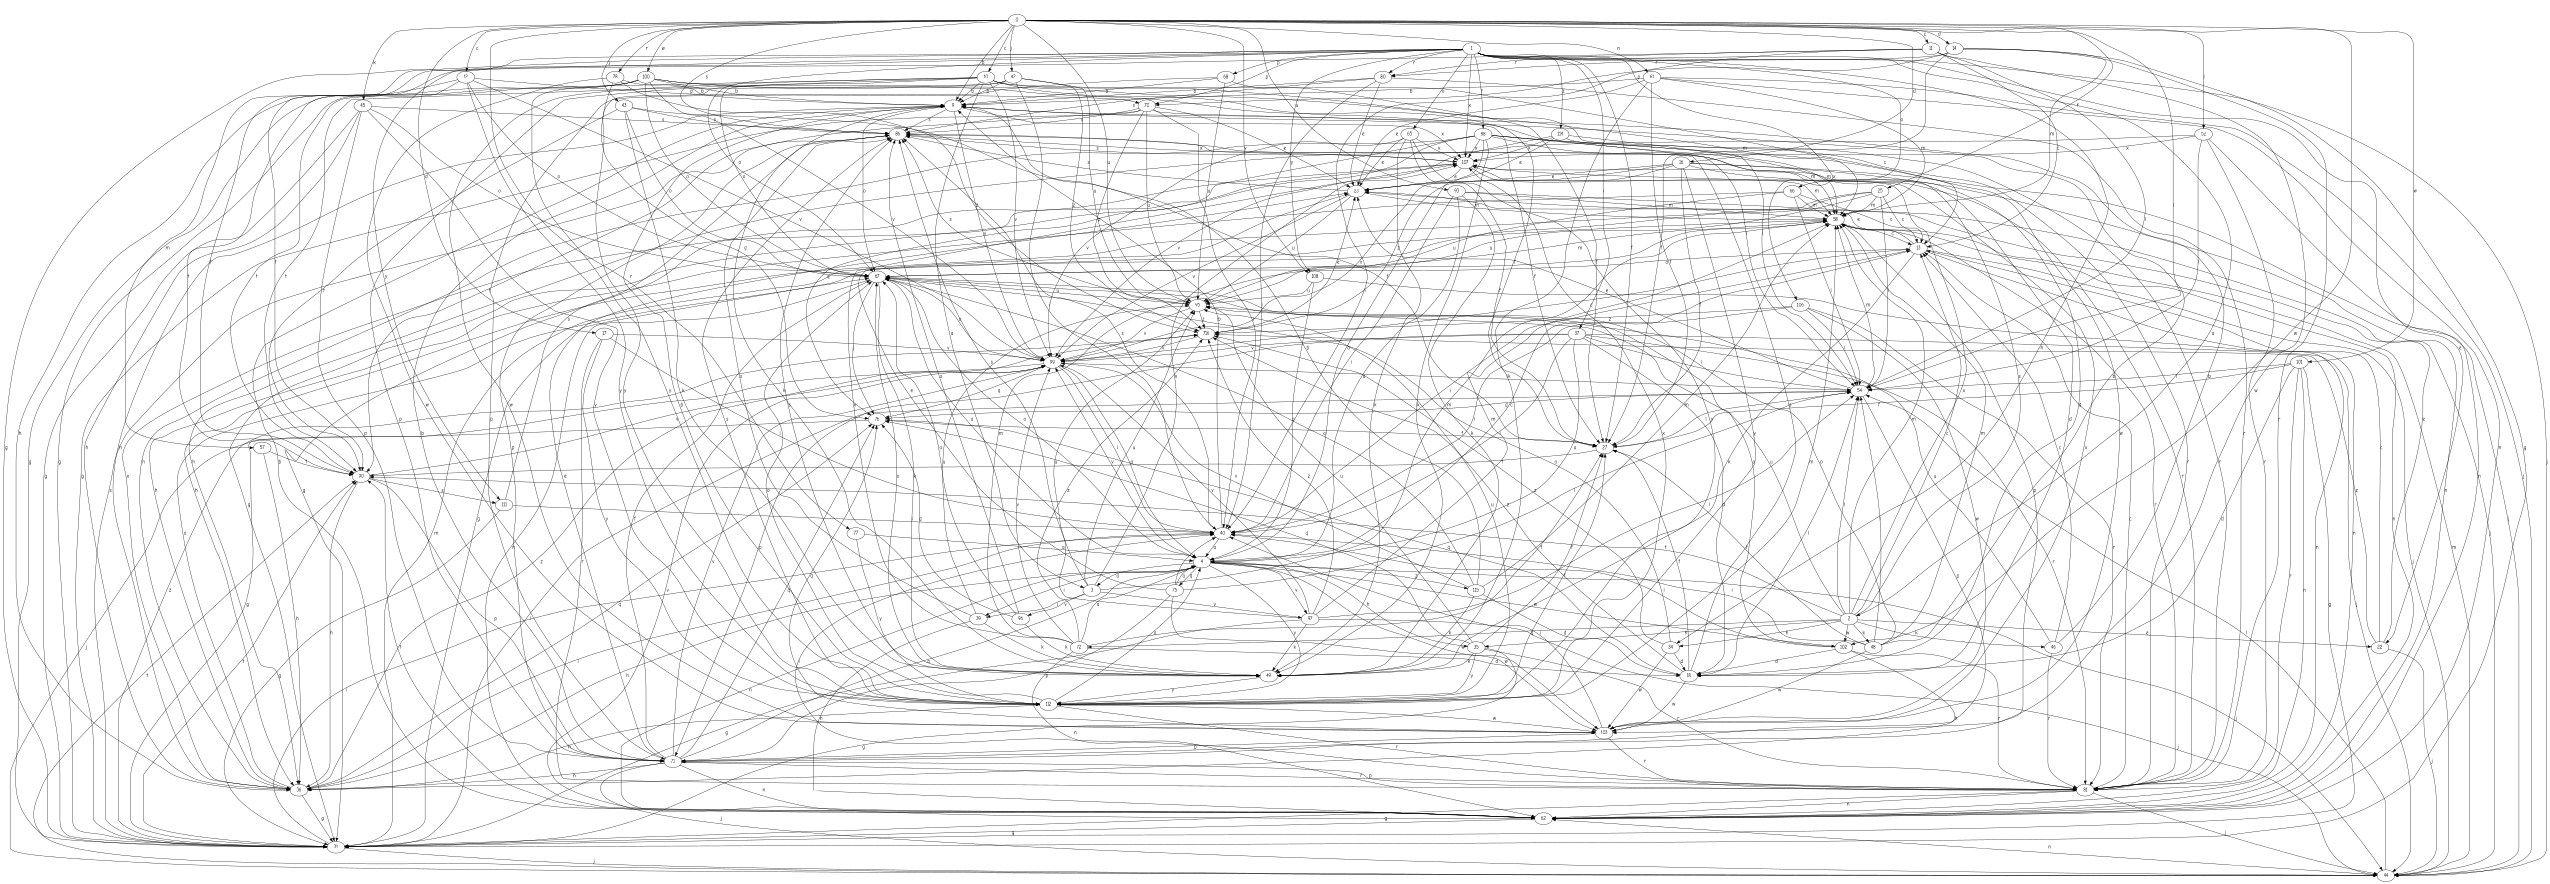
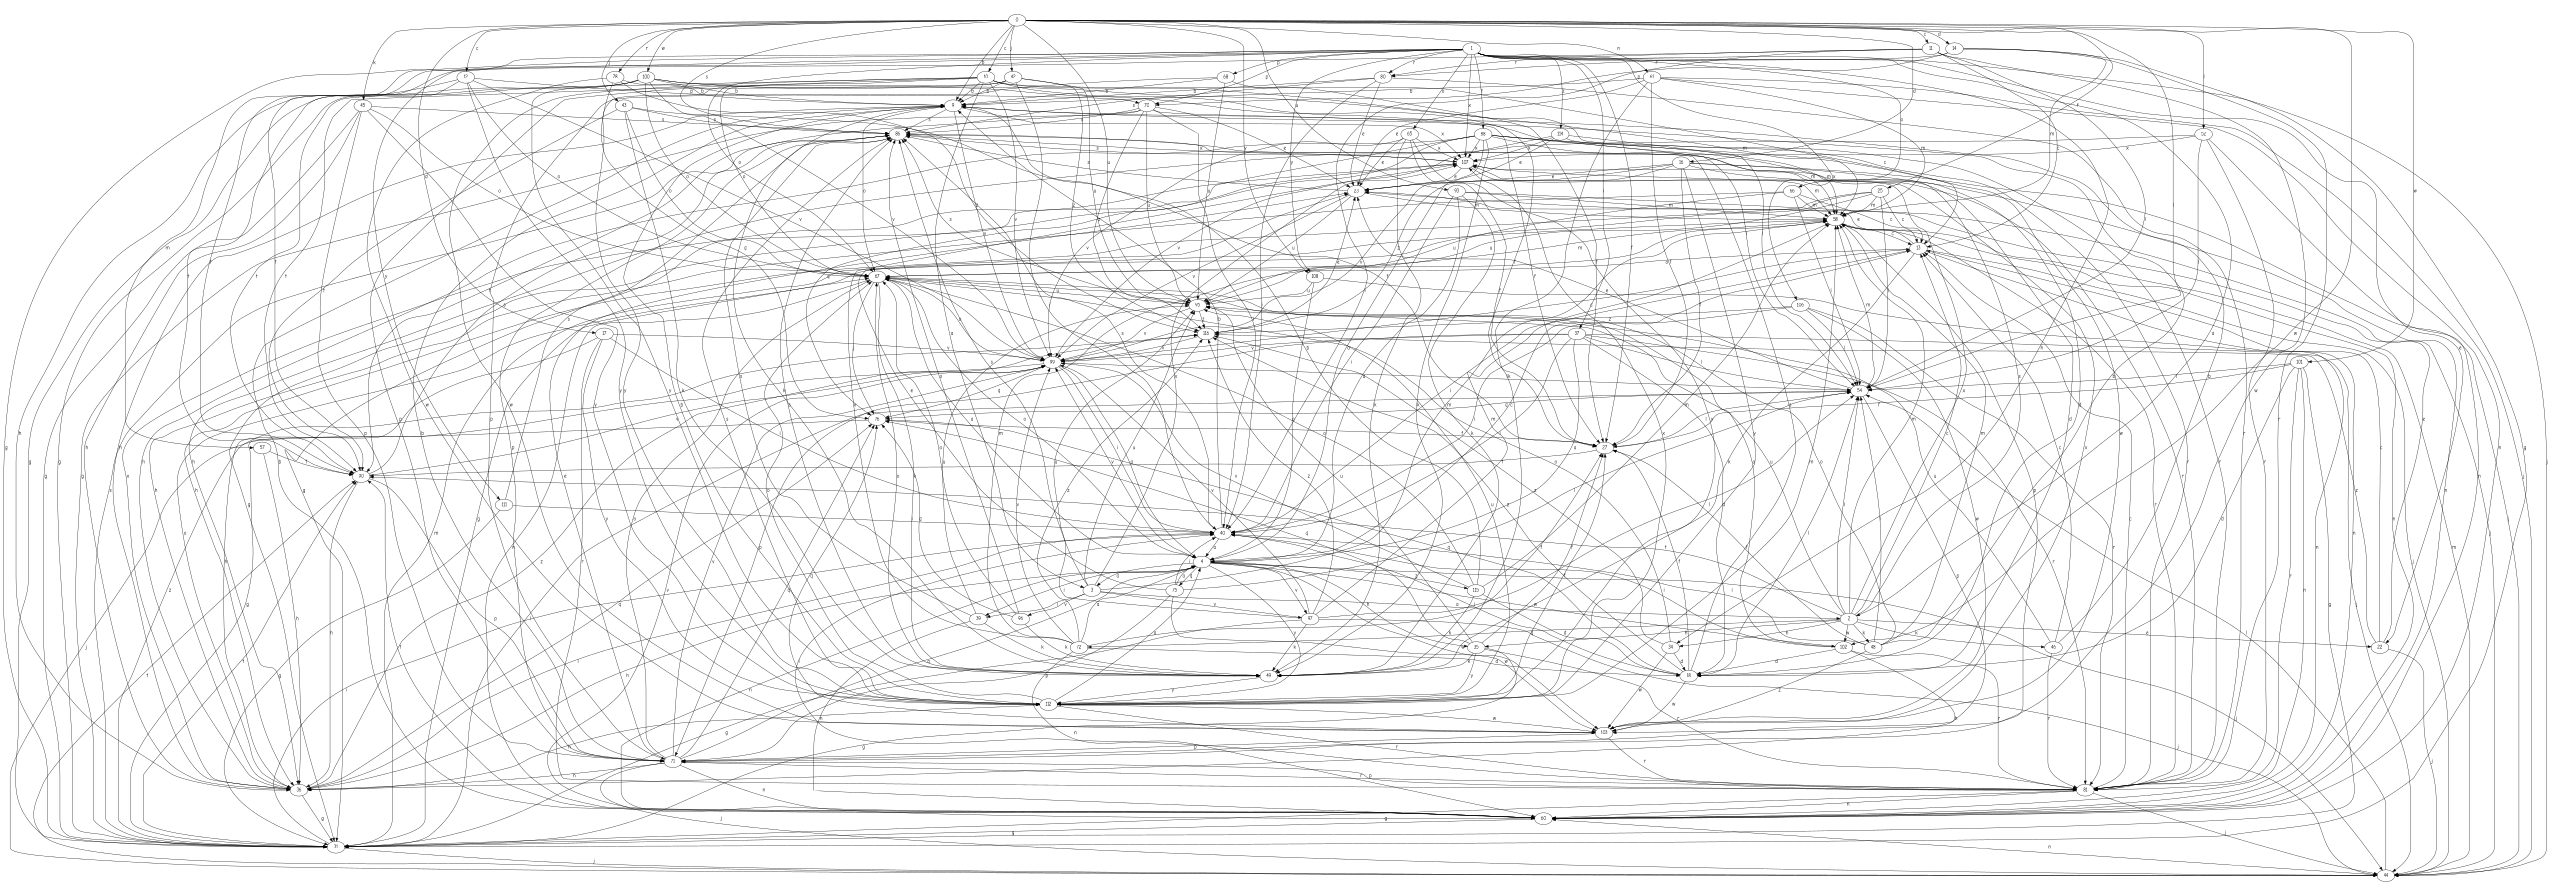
edge "14" -> "27": removed, label "f"
node "716": label "716" -> "116"
edge "17" -> "36": added, label "h"
edge "90" -> "111": now "90" -> "86"
edge "71" -> "67": label "f" -> "o"
node "77": removed
edge "3" -> "2": added, label "a"
edge "103" -> "40": now "18" -> "40"
edge "48" -> "103": label "w" -> "z"
node "62": label "62" -> "60"
